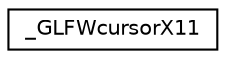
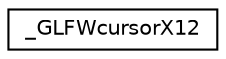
node "_GLFWcursorX11": label "_GLFWcursorX11" -> "_GLFWcursorX12"
